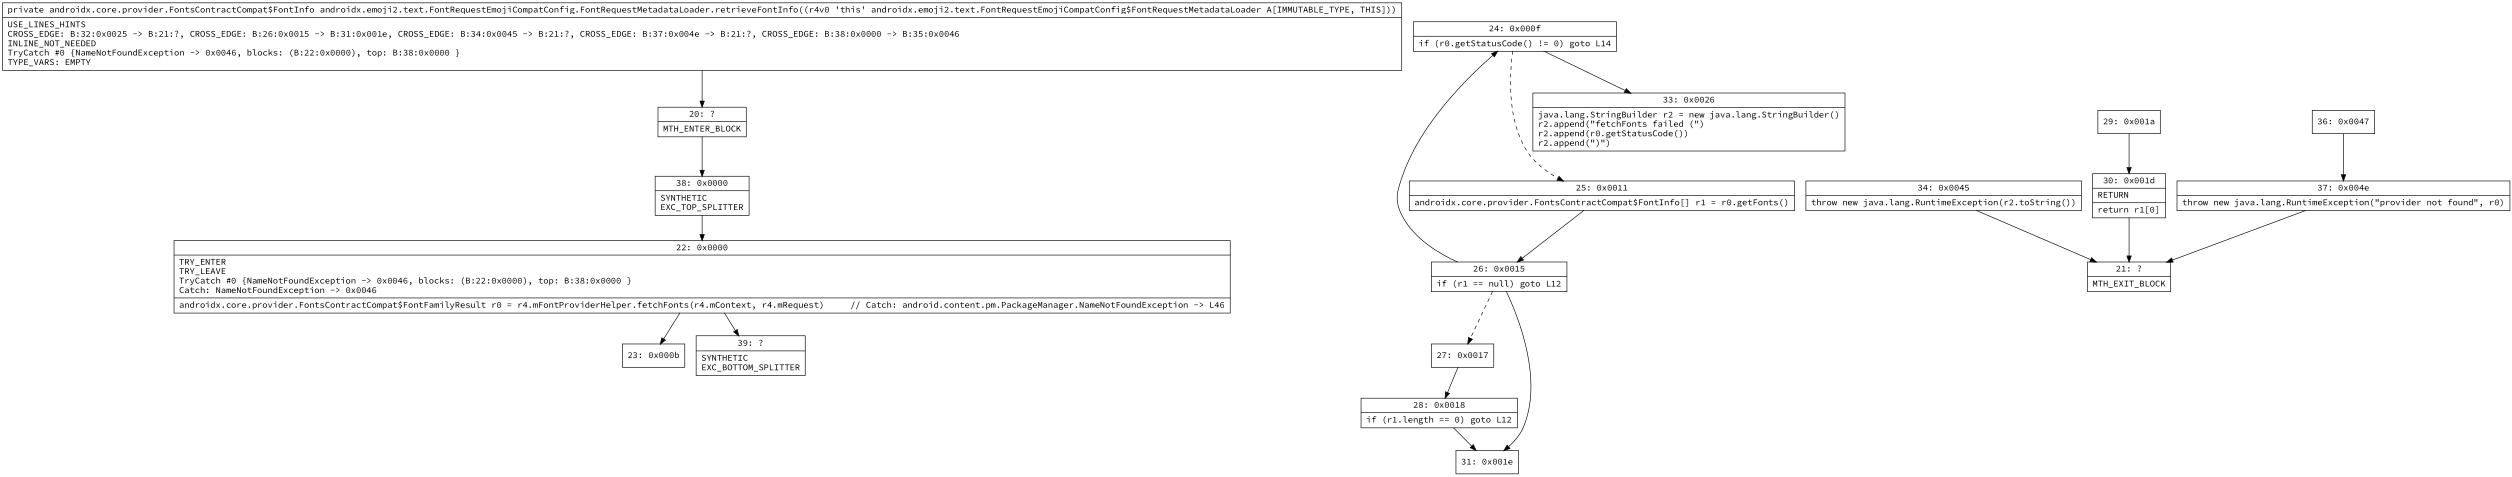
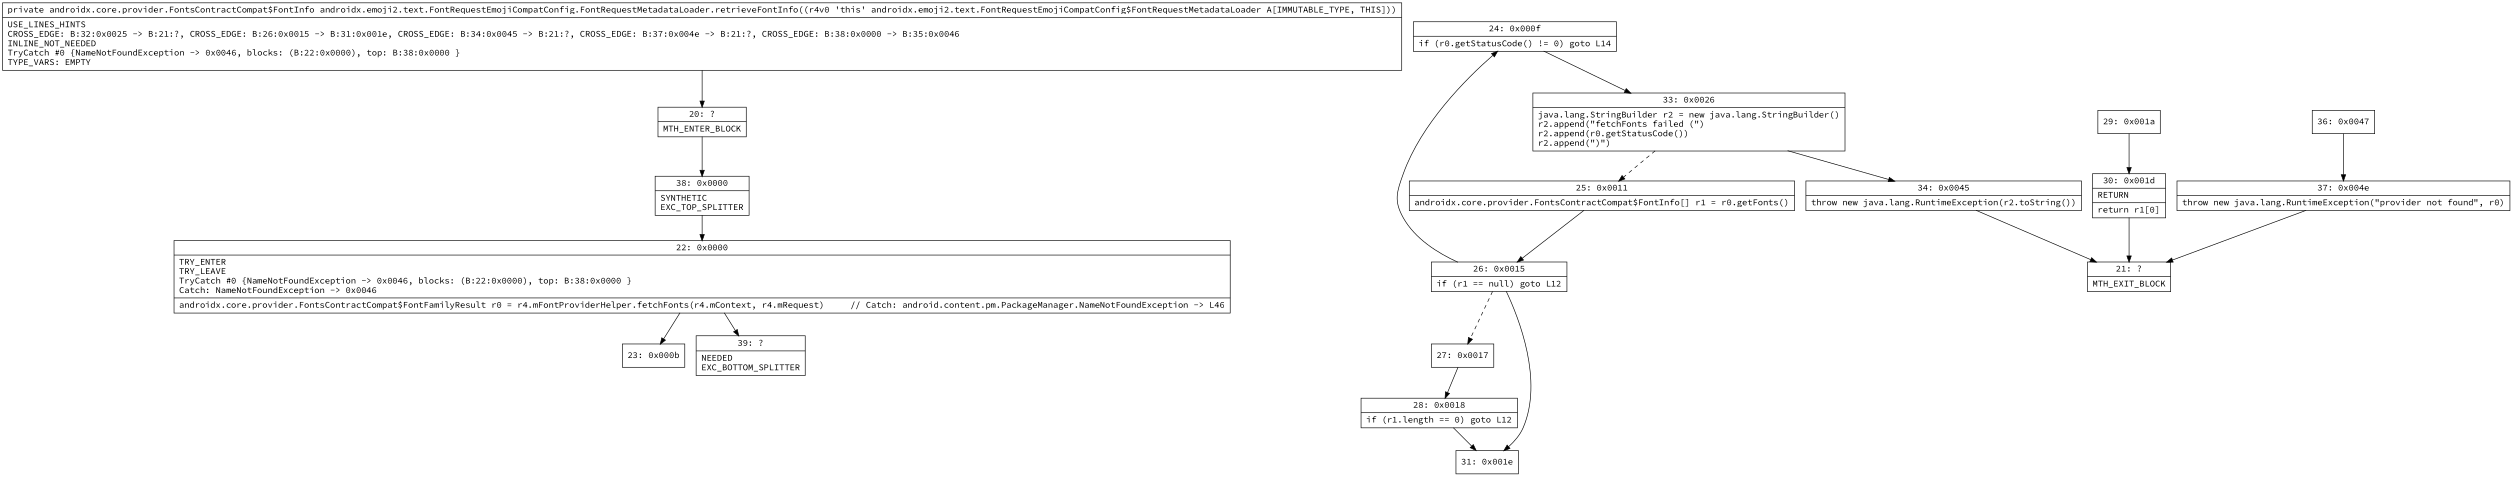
edge "24: 0x000f" -> "25: 0x0011": now "33: 0x0026" -> "25: 0x0011"
edge "33: 0x0026" -> "34: 0x0045": added
node "39: ?": text "SYNTHETIC" -> "NEEDED"
